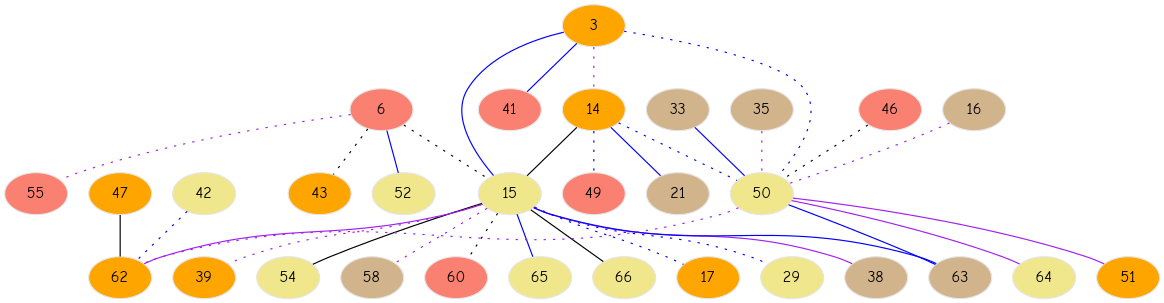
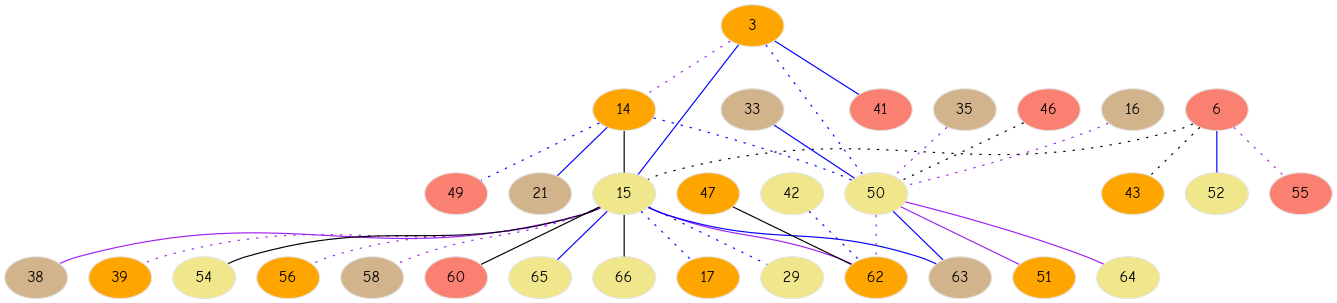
edge "15" -- "60": style dotted -> solid
node "56": added
